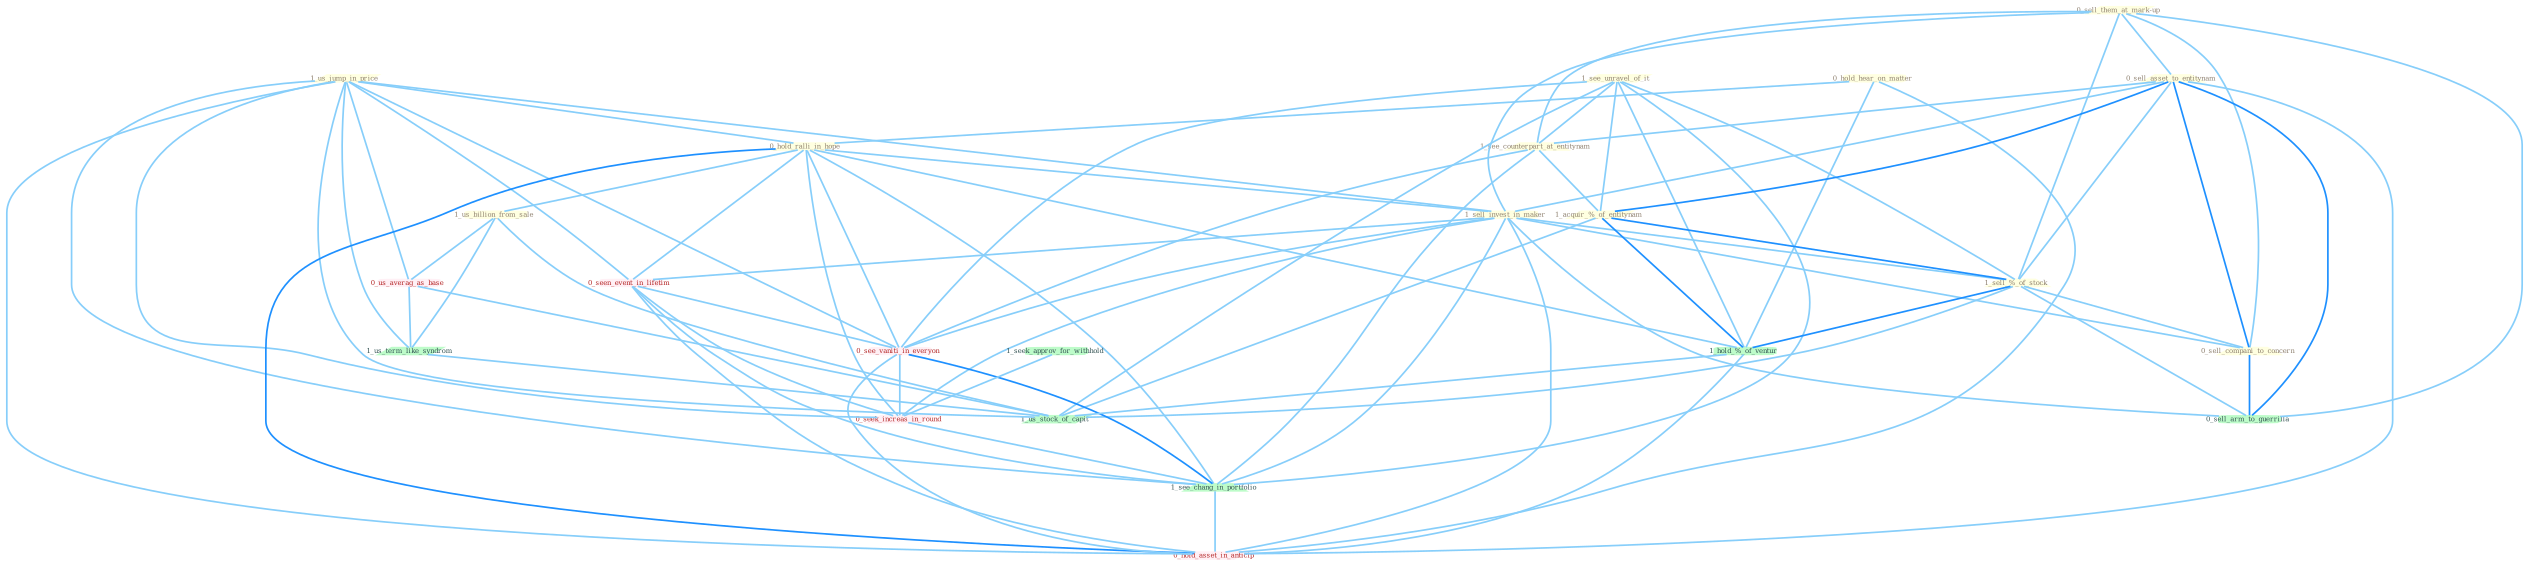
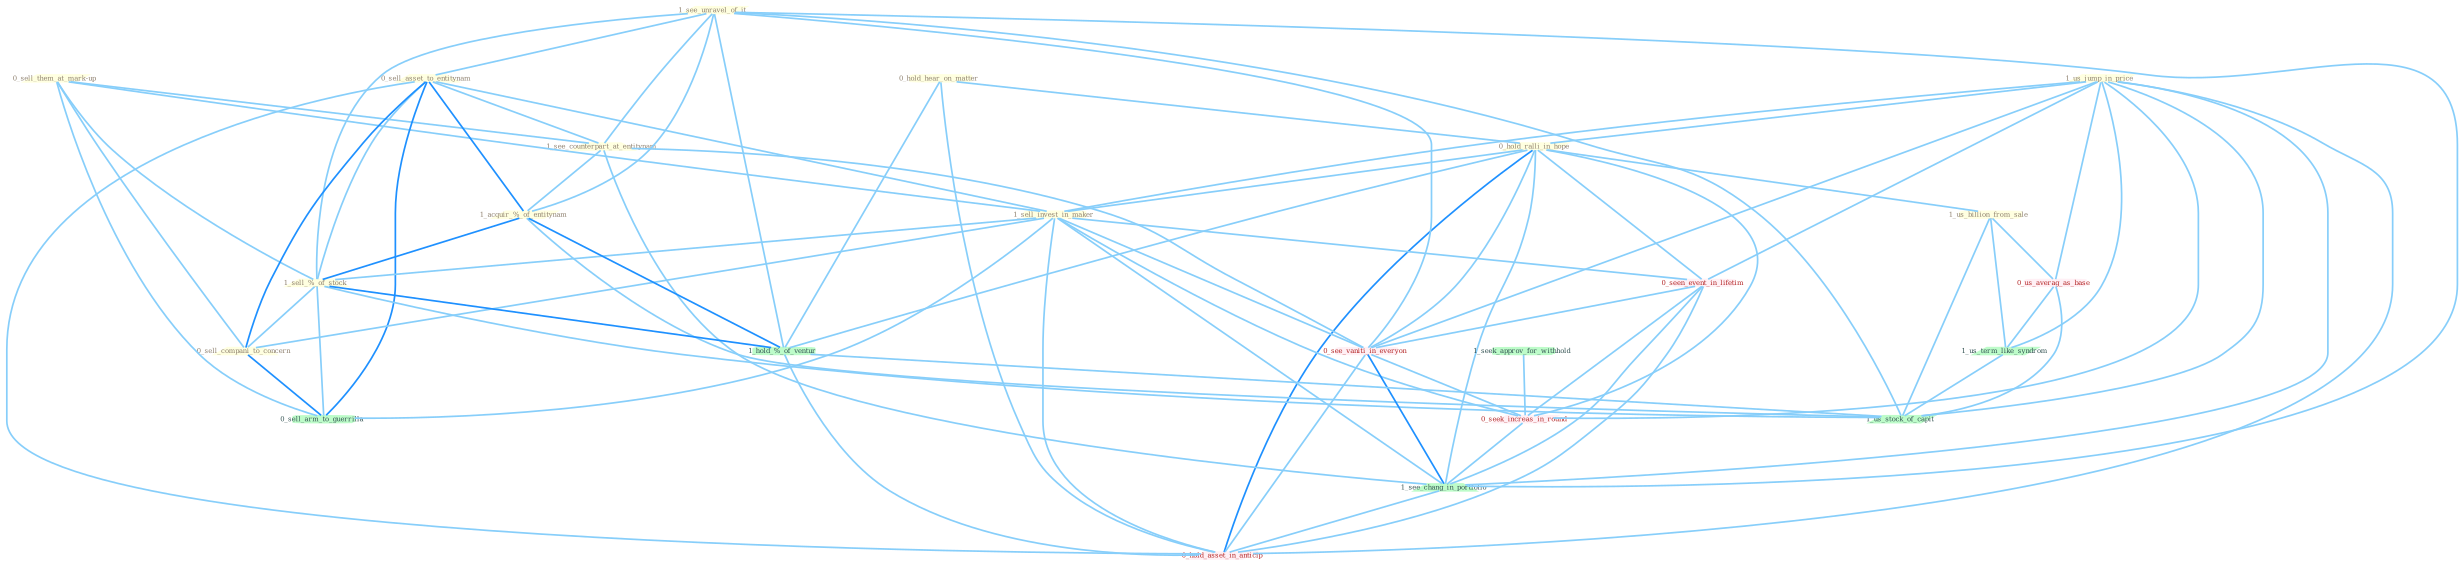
edge "0_sell_them_at_mark-up" -- "0_sell_asset_to_entitynam": now "1_see_unravel_of_it" -- "0_sell_asset_to_entitynam"
